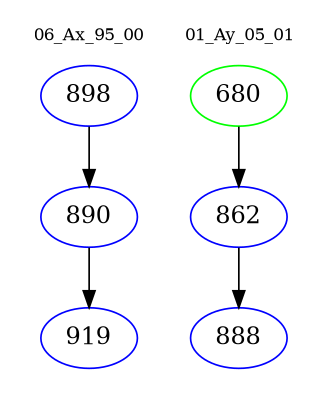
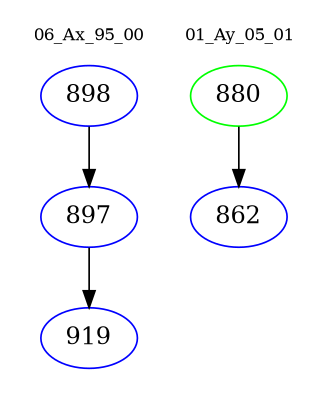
node "680": label "680" -> "880"
node "890": label "890" -> "897"
node "888": removed
